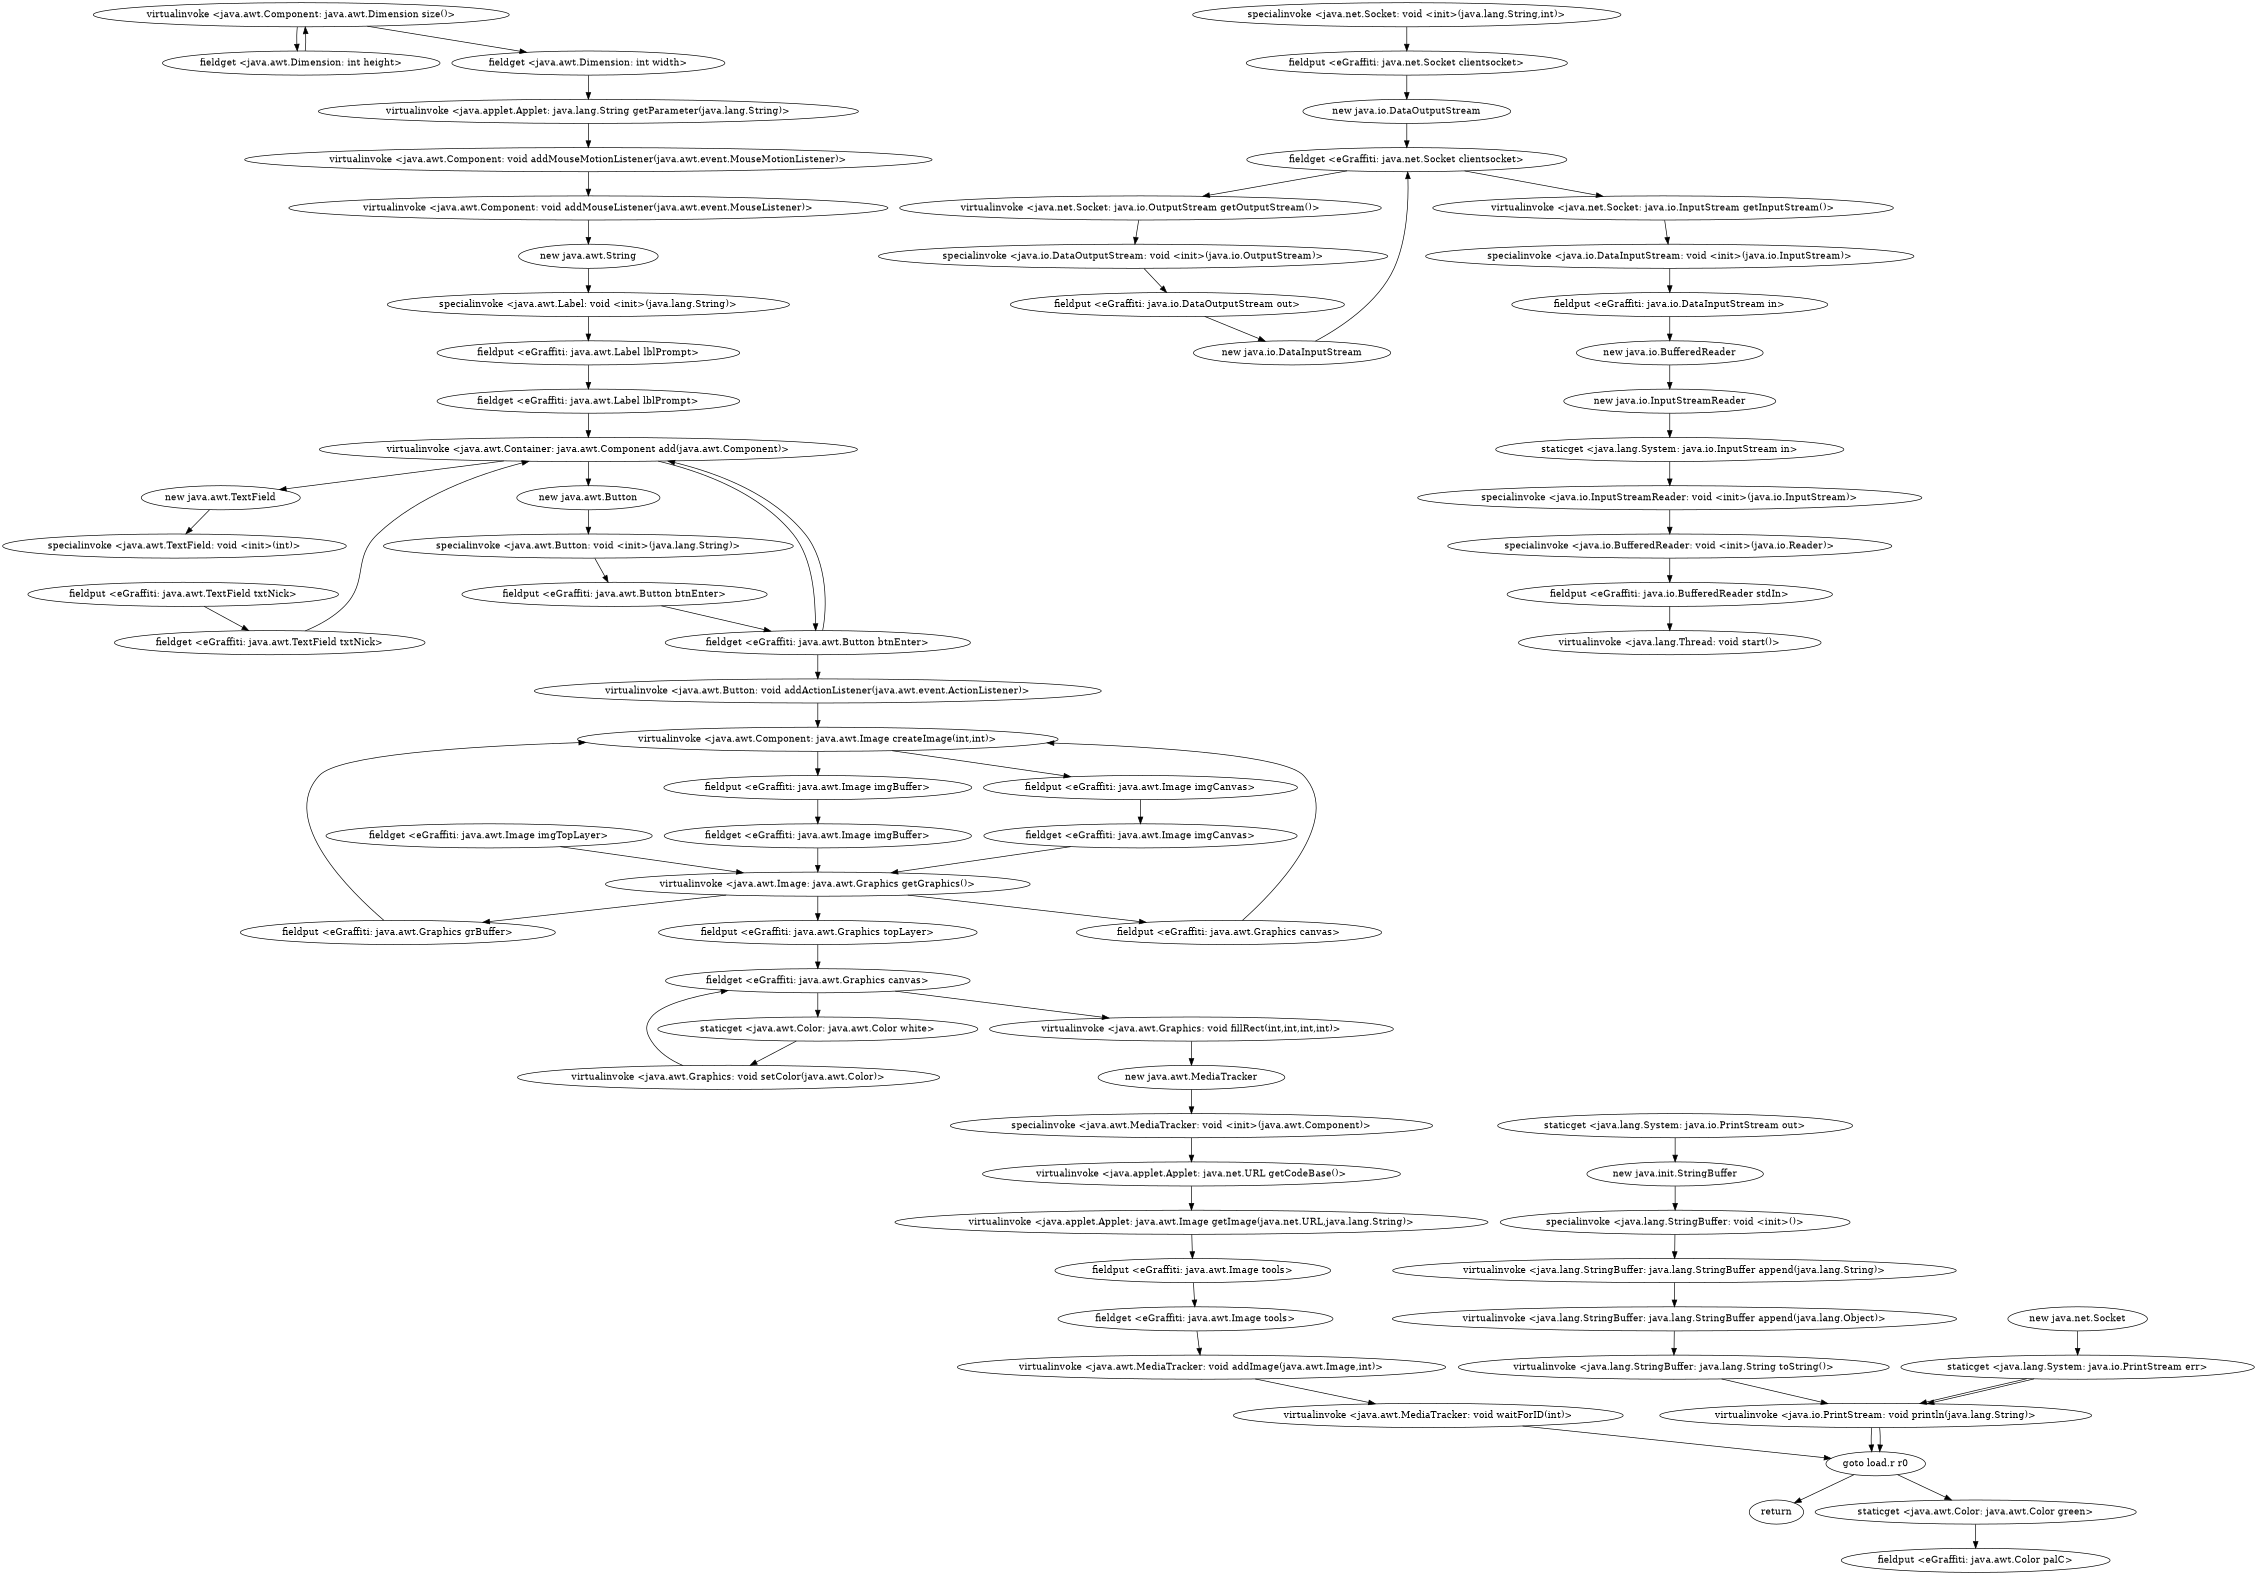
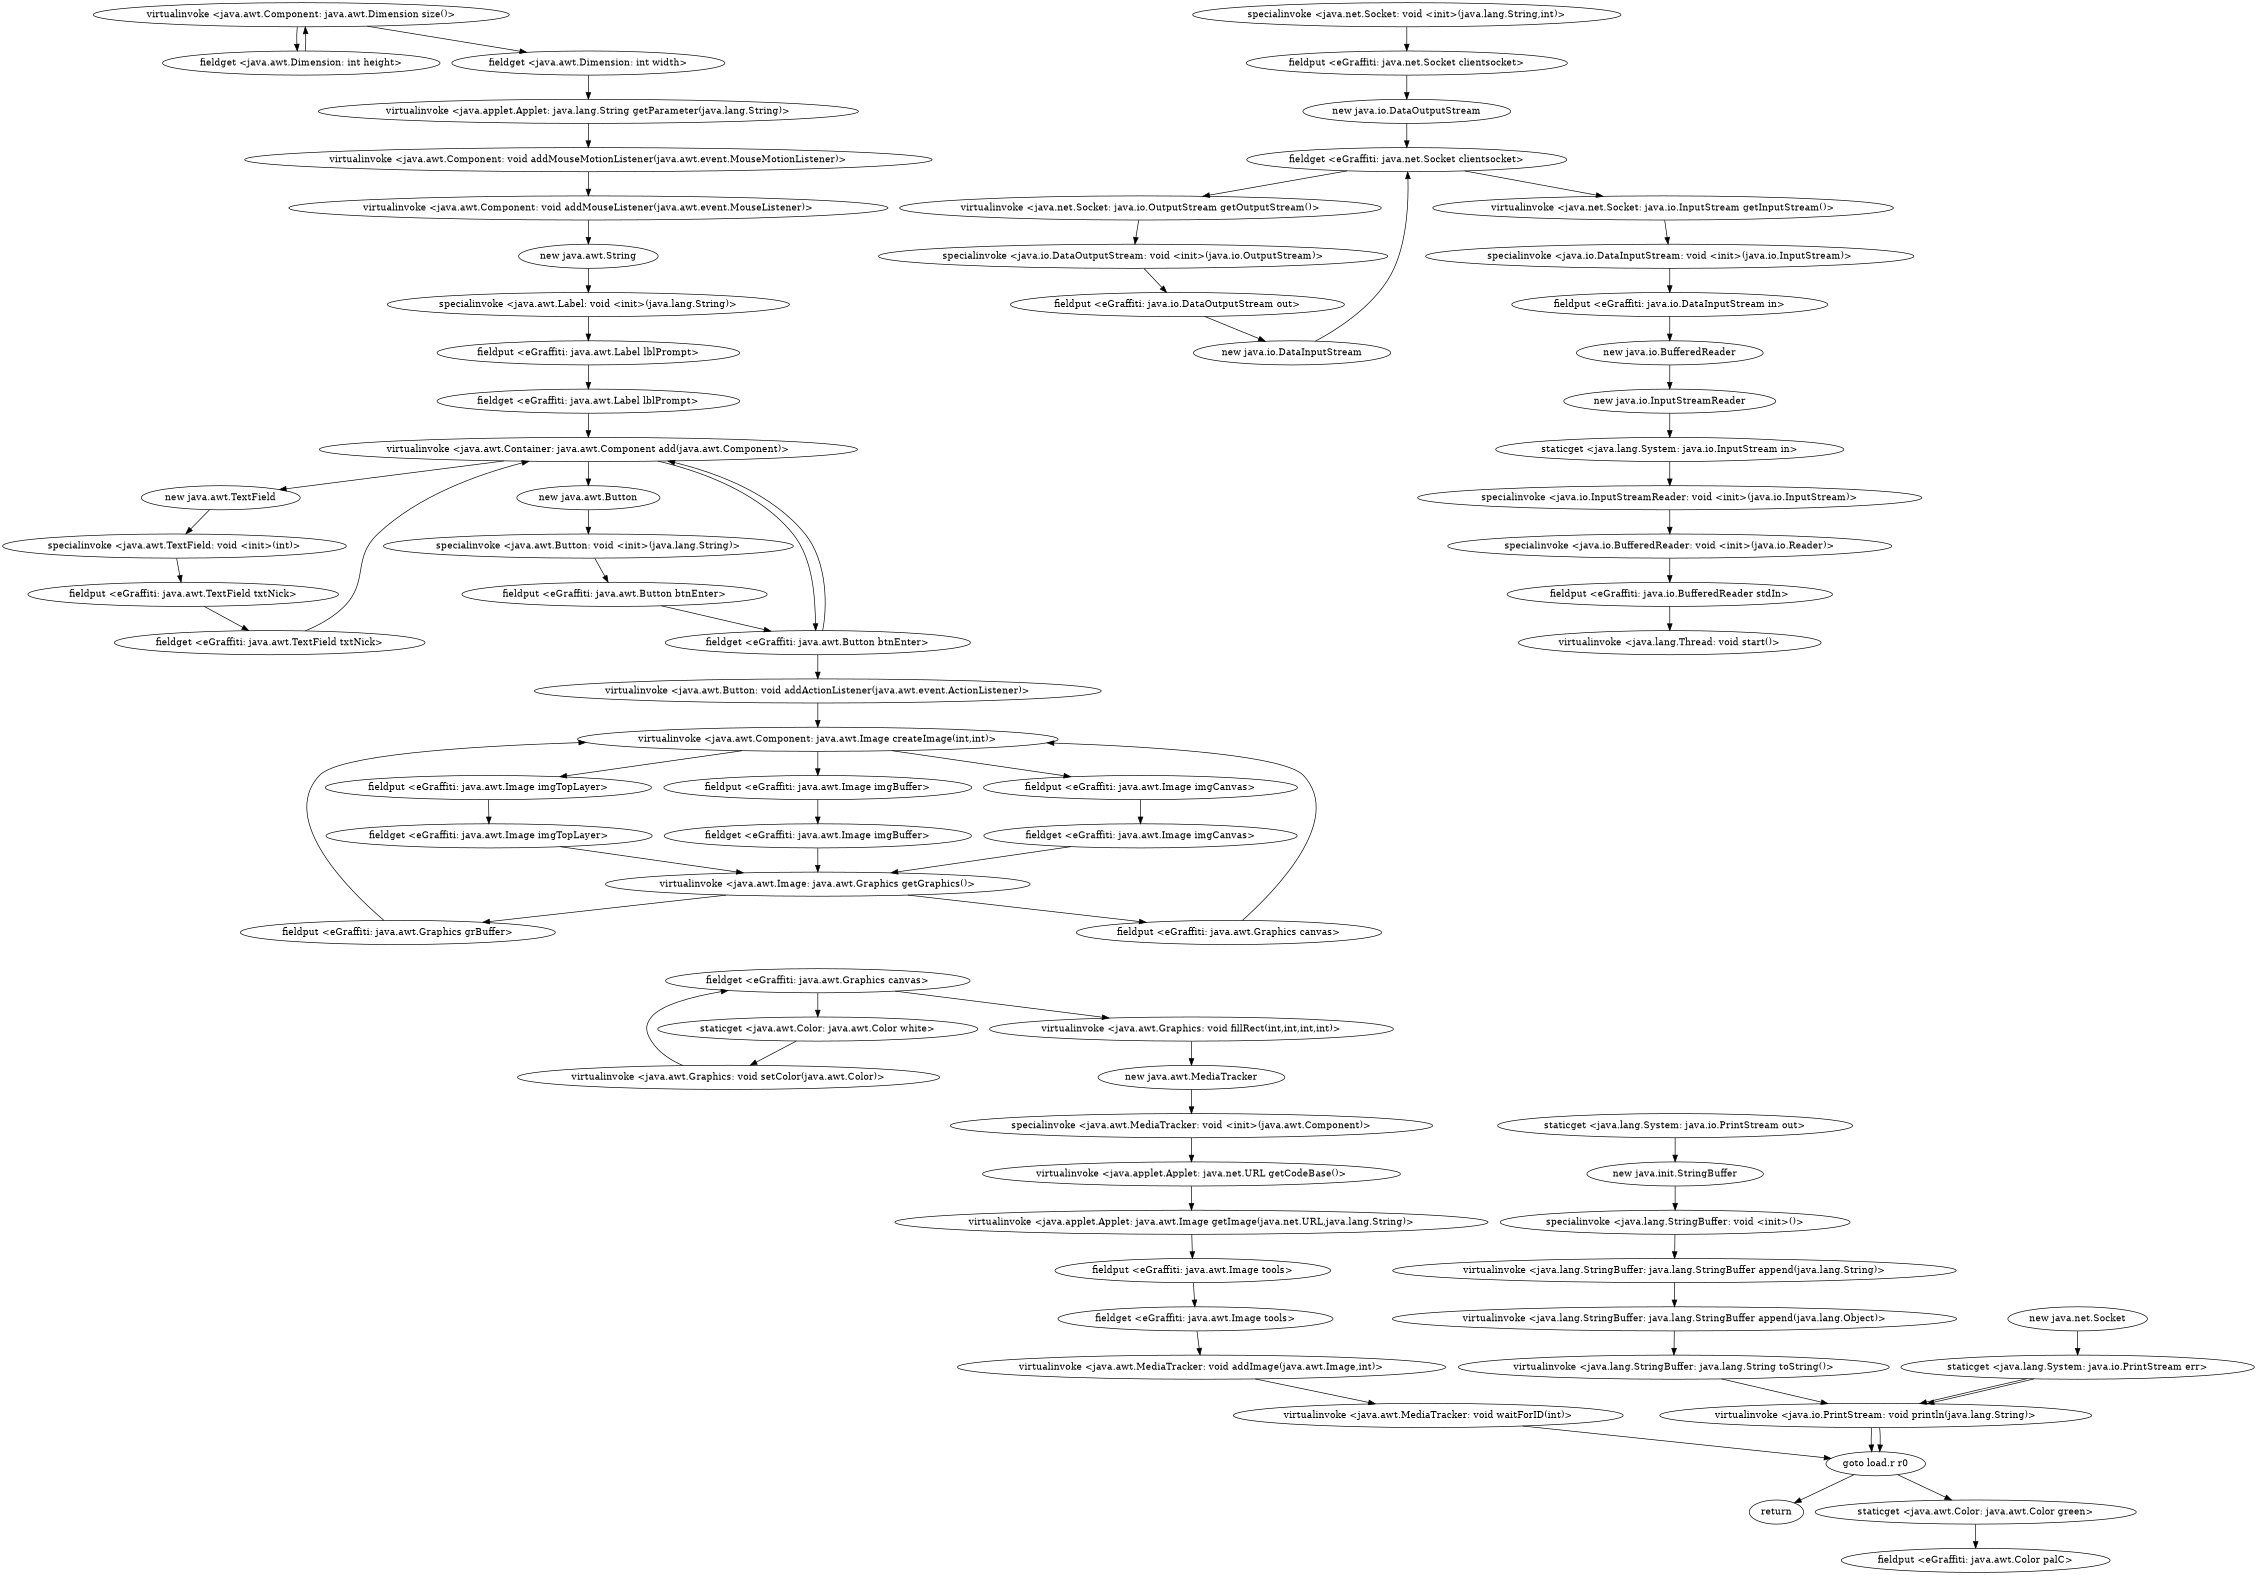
edge "specialinvoke <java.awt.TextField: void <init>(int)>" -> "fieldput <eGraffiti: java.awt.TextField txtNick>": added
node "fieldput <eGraffiti: java.awt.Image imgTopLayer>": added
node "fieldput <eGraffiti: java.awt.Graphics topLayer>": removed
